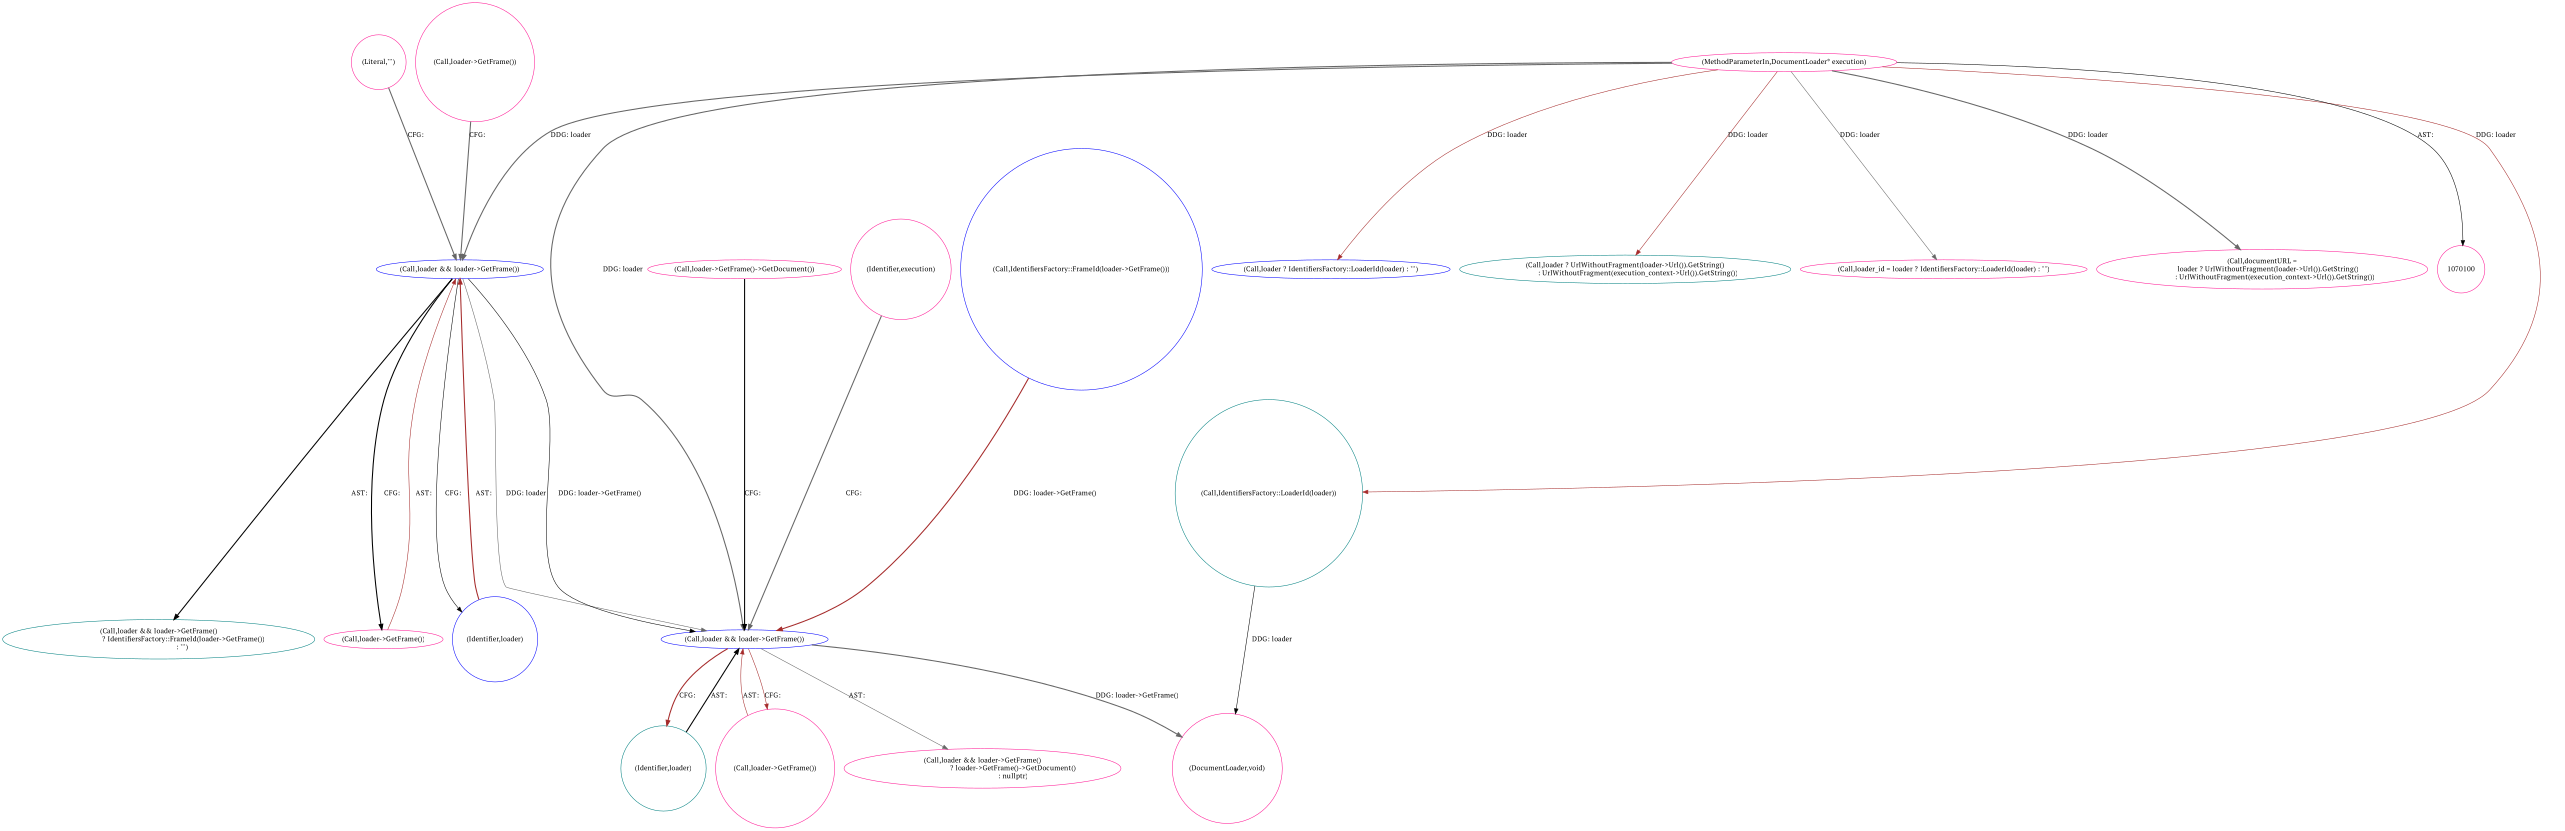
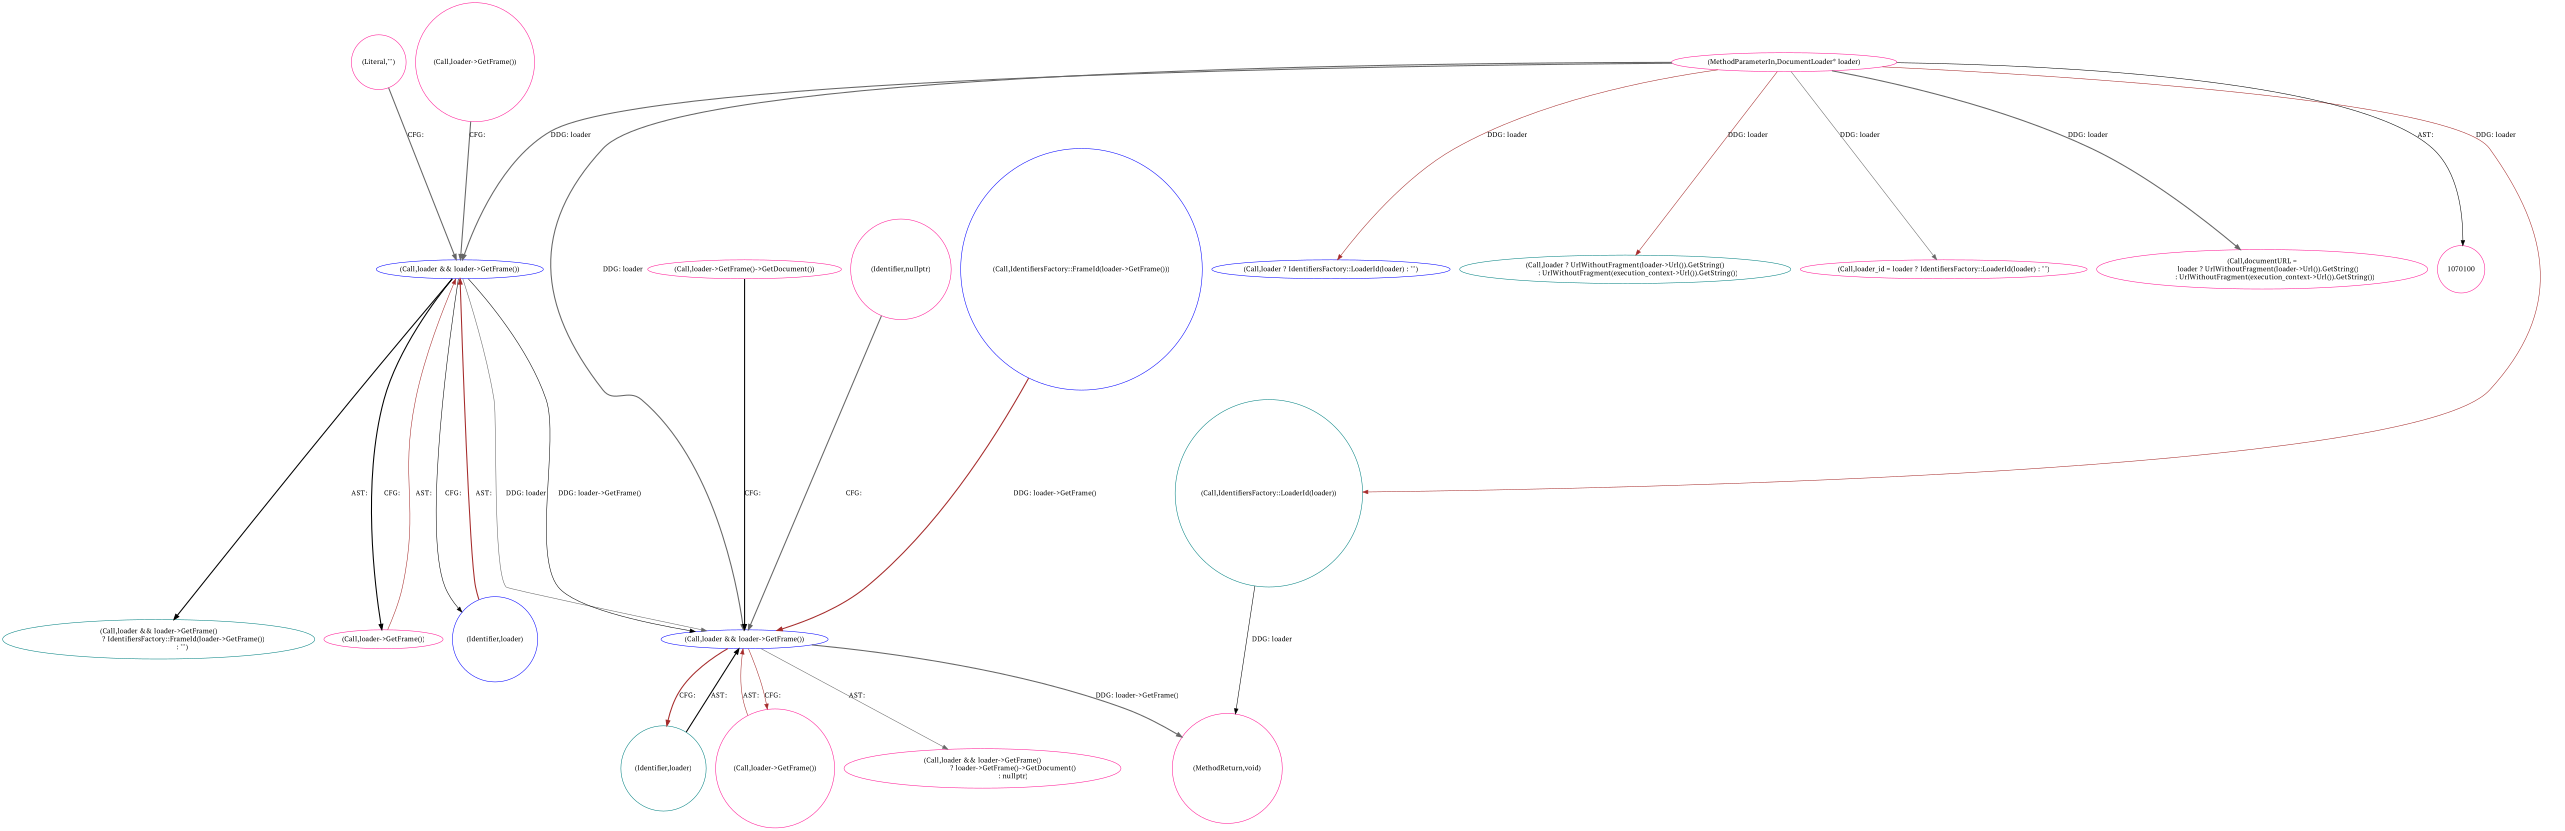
node "(MethodParameterIn,DocumentLoader* execution)": label "(MethodParameterIn,DocumentLoader* execution)" -> "(MethodParameterIn,DocumentLoader* loader)"
node "(Identifier,execution)": label "(Identifier,execution)" -> "(Identifier,nullptr)"
node "(DocumentLoader,void)": label "(DocumentLoader,void)" -> "(MethodReturn,void)"
